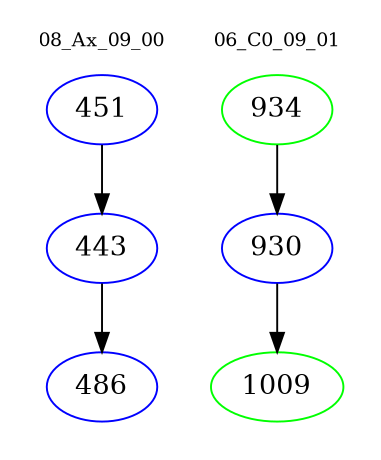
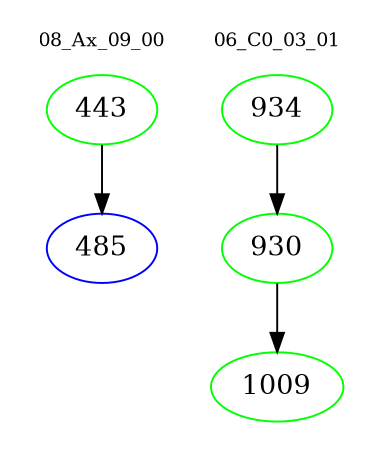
cluster "06_C0_09_01": label "06_C0_09_01" -> "06_C0_03_01"
node "451": removed
node "443": color blue -> green
node "930": color blue -> green
node "486": label "486" -> "485"
